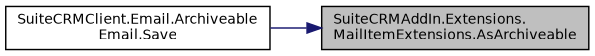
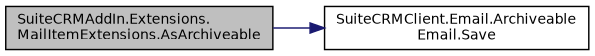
edge "SuiteCRMClient.Email.Archiveable Email.Save" -> "SuiteCRMAddIn.Extensions. MailItemExtensions.AsArchiveable": reversed
